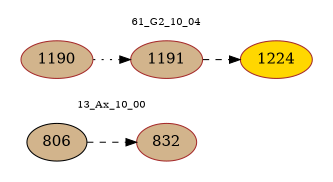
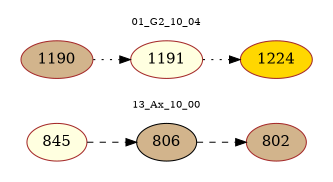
cluster "61_G2_10_04": label "61_G2_10_04" -> "01_G2_10_04"
node "1191": fillcolor tan -> lightyellow
edge "1191" -> "1224": style dashed -> dotted
node "845": added
node "832": label "832" -> "802"
